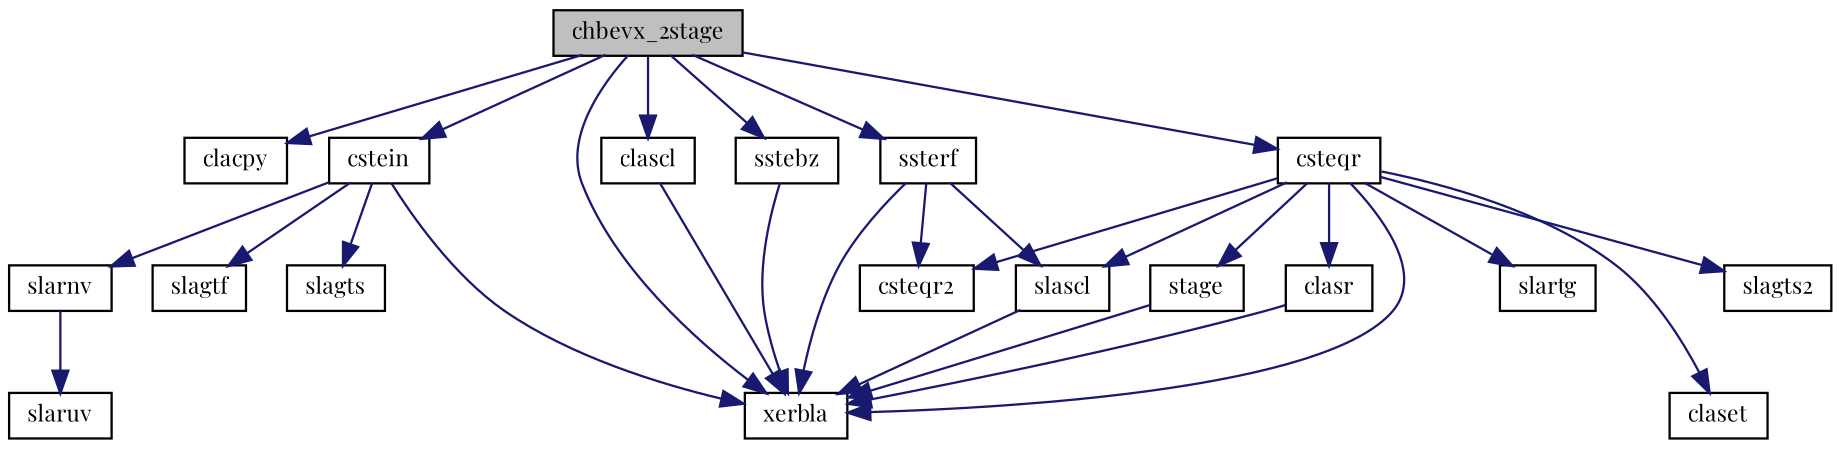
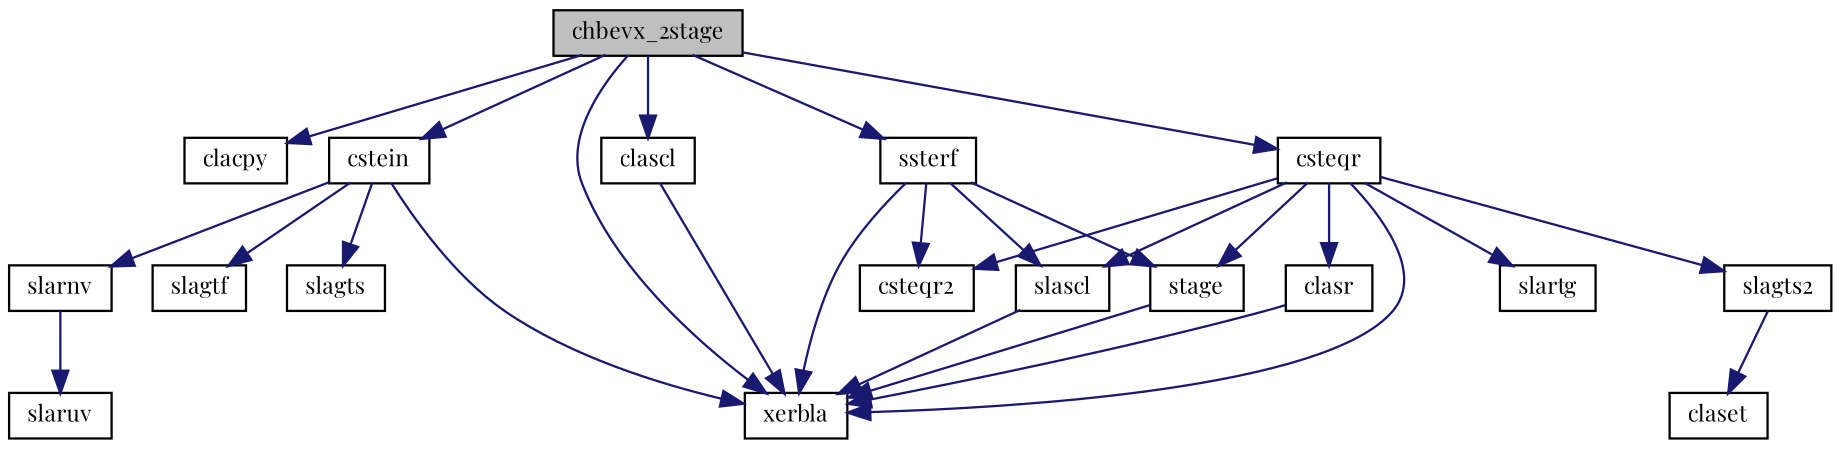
node "sstebz": removed
edge "ssterf" -> "stage": added
edge "csteqr" -> "claset": now "slagts2" -> "claset"
